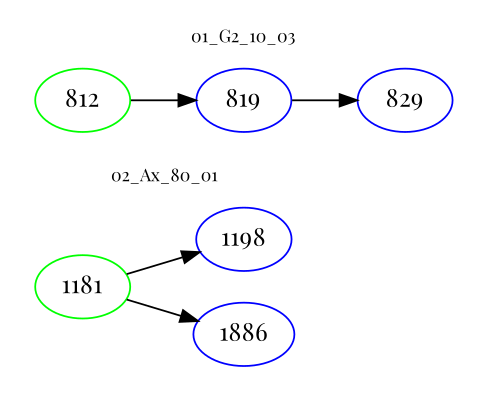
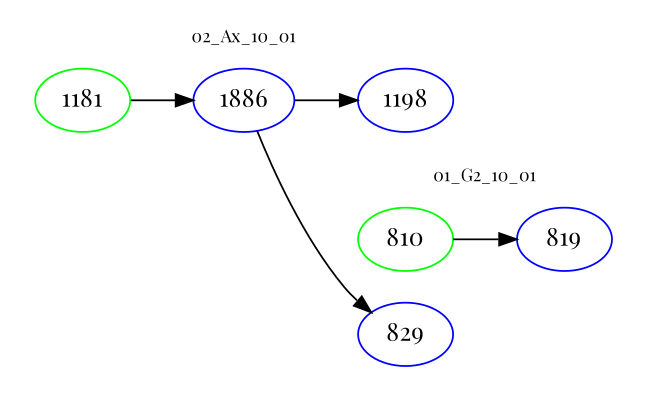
cluster "01_G2_10_03": label "01_G2_10_03" -> "01_G2_10_01"
node "812": label "812" -> "810"
edge "819" -> "829": now "1886" -> "829"
cluster "02_Ax_80_01": label "02_Ax_80_01" -> "02_Ax_10_01"
edge "1181" -> "1198": now "1886" -> "1198"
